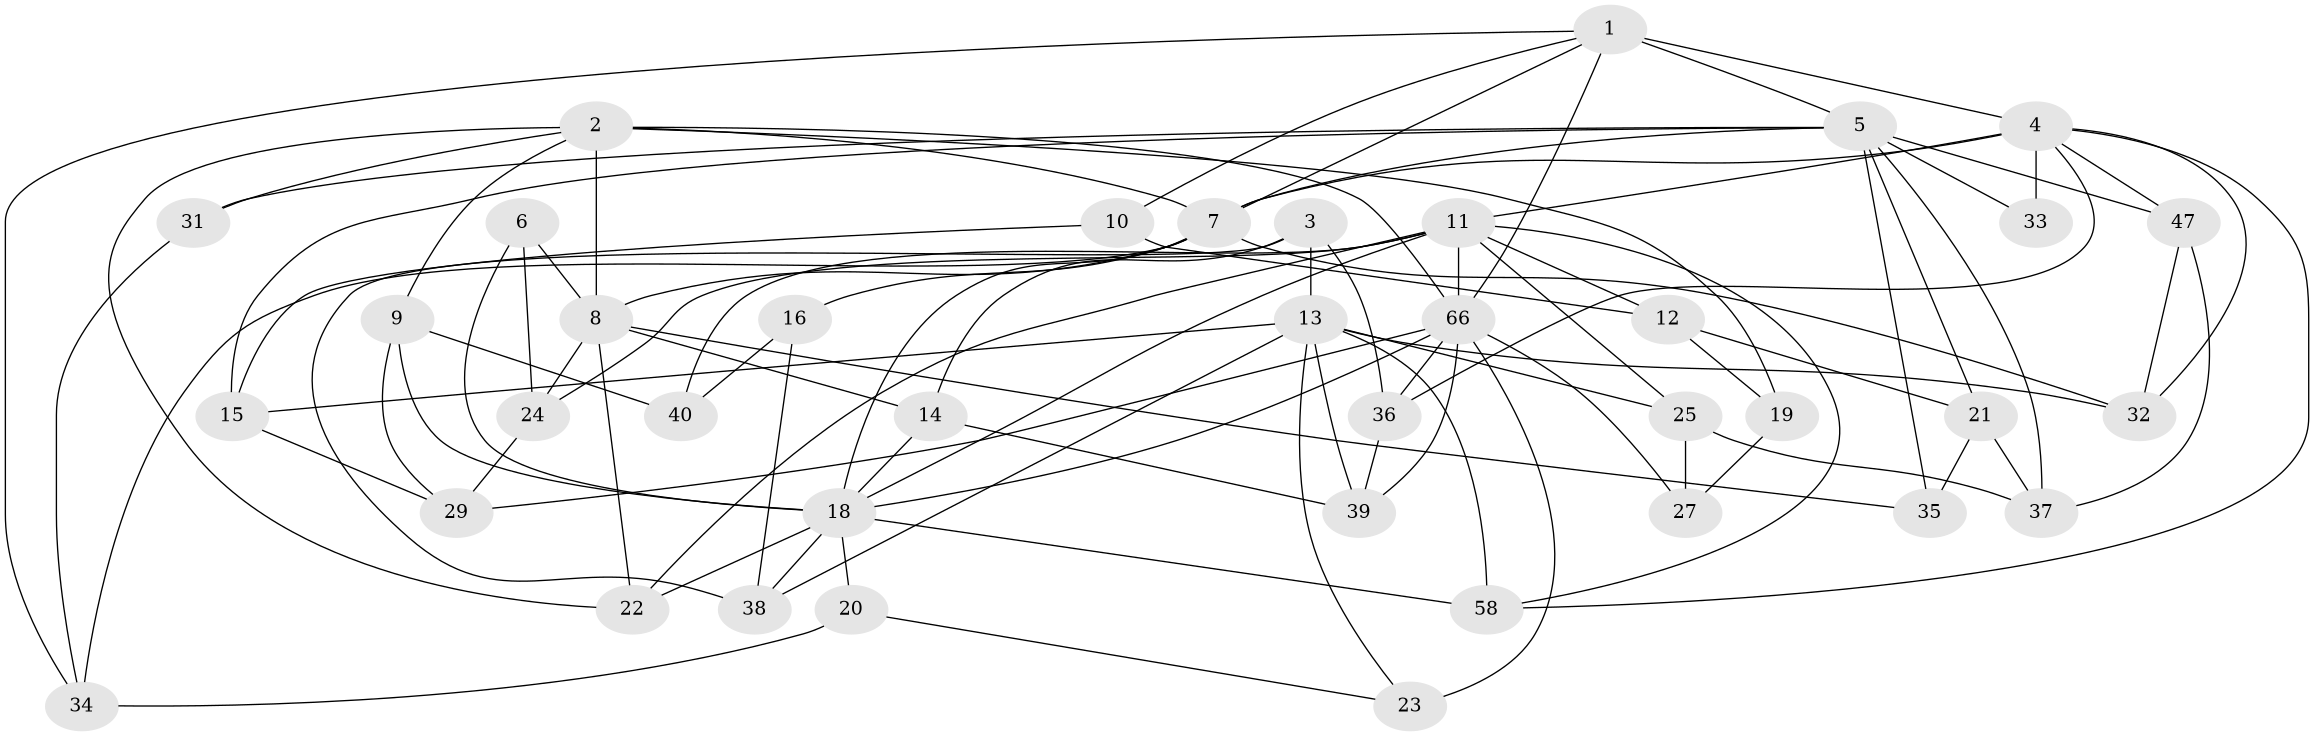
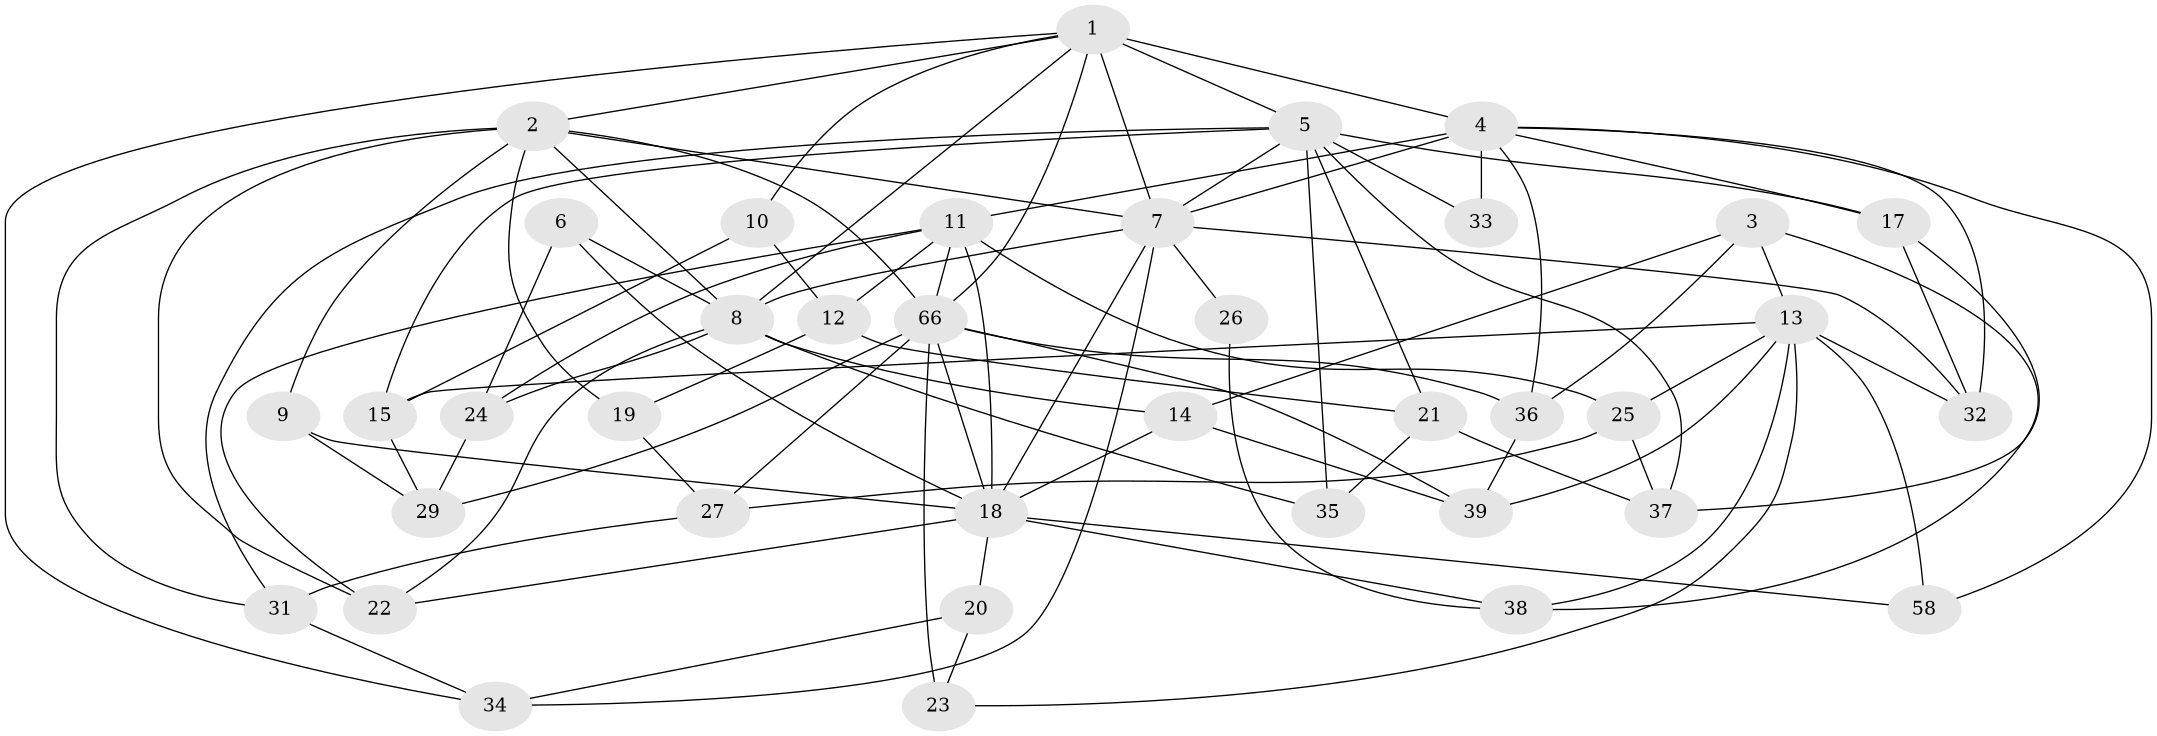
edge "1" -- "2": added
edge "1" -- "8": added
node "47": label "47" -> "17"
node "16": label "16" -> "26"
edge "11" -- "58": removed
node "40": removed
edge "27" -- "31": added
